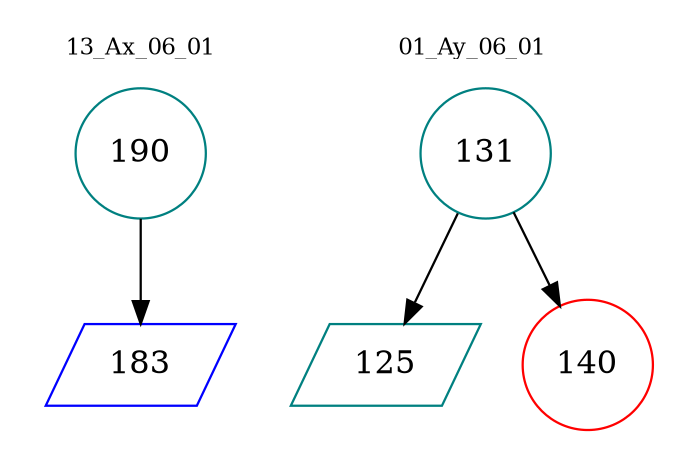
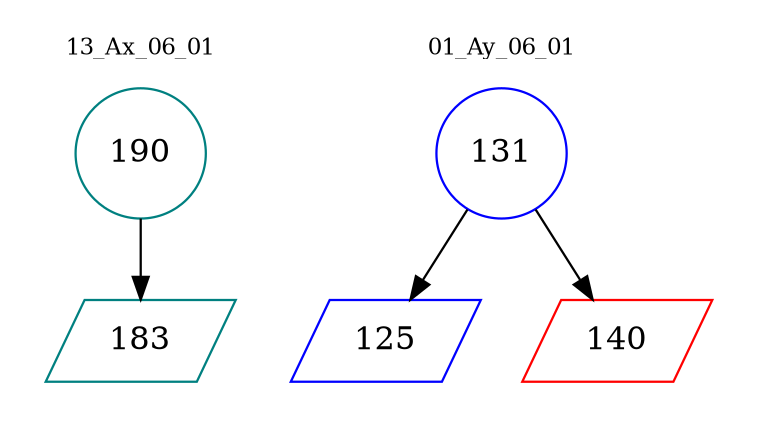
node "131": color teal -> blue
node "183": color blue -> teal
node "125": color teal -> blue
node "140": shape circle -> parallelogram
